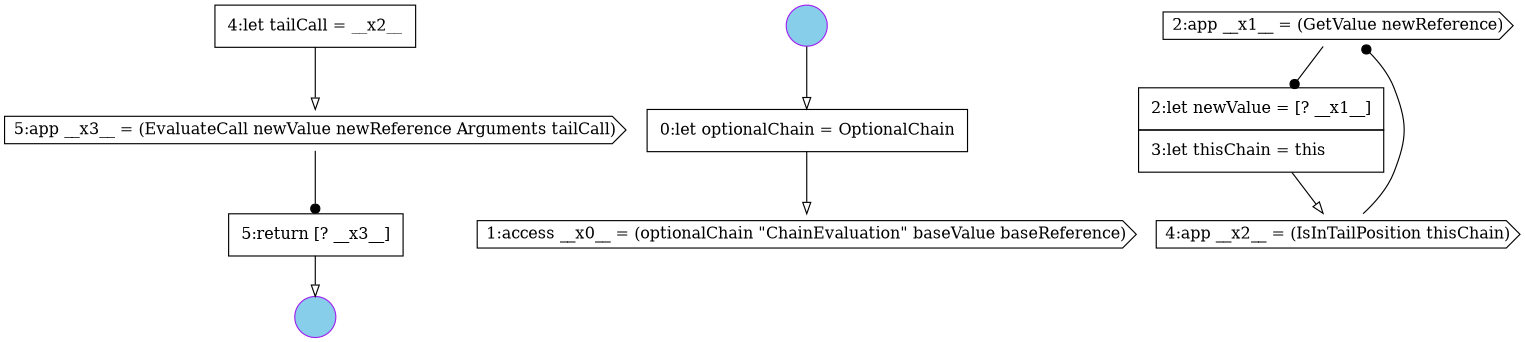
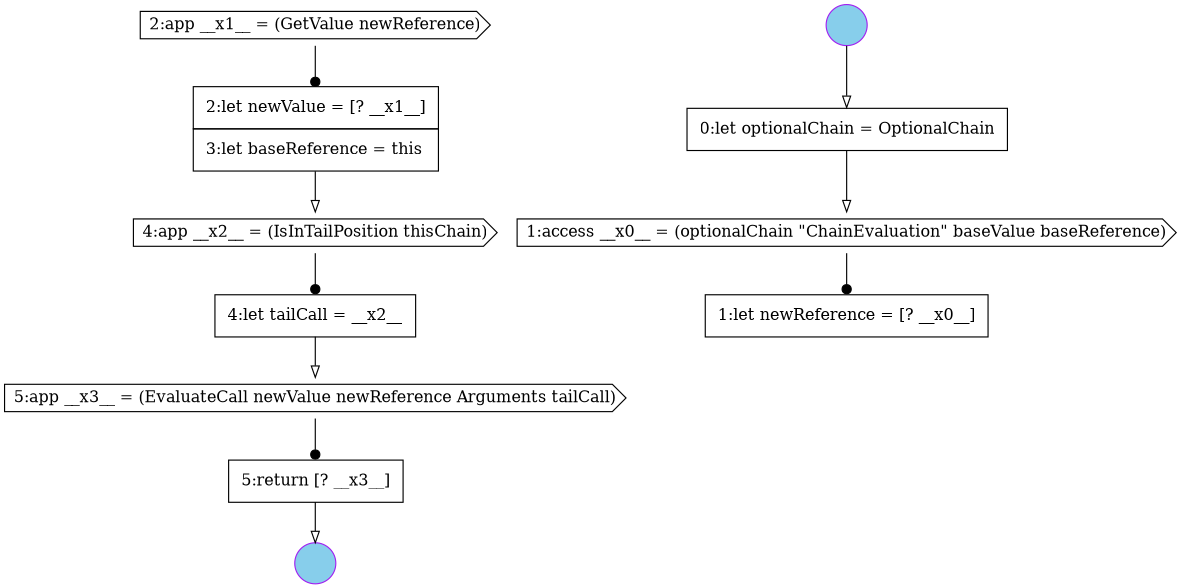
edge "4:app __x2__ = (IsInTailPosition thisChain)" -> "2:app __x1__ = (GetValue newReference)": now "4:app __x2__ = (IsInTailPosition thisChain)" -> "4:let tailCall = __x2__"
node "2:let newValue = [? __x1__]": text "3:let thisChain = this" -> "3:let baseReference = this"
node "1:let newReference = [? __x0__]": added
